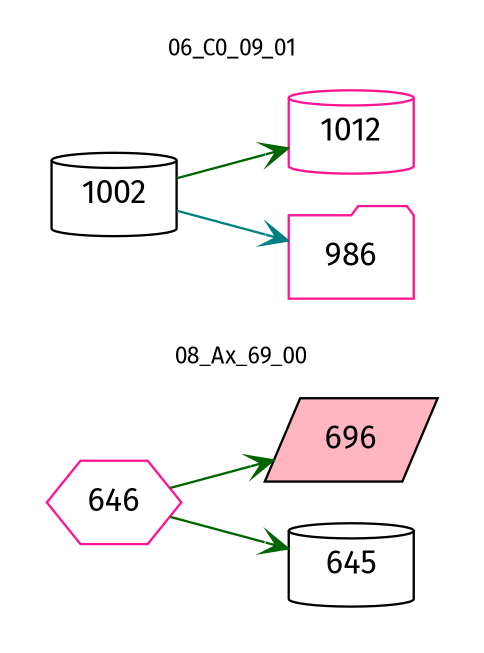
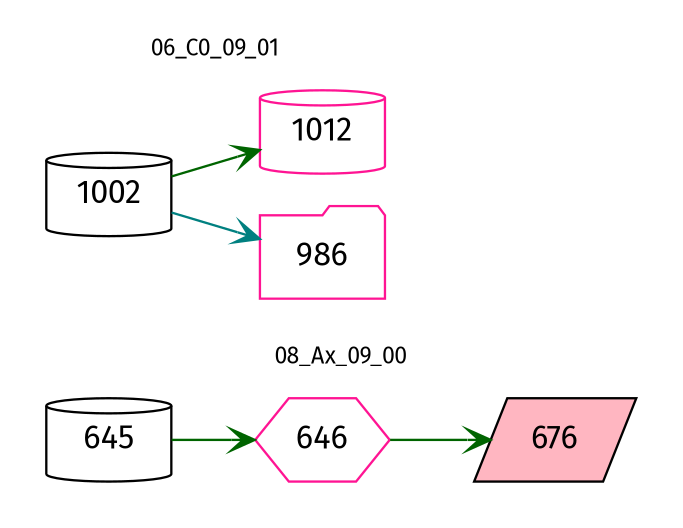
cluster "08_Ax_69_00": label "08_Ax_69_00" -> "08_Ax_09_00"
node "696": label "696" -> "676"
edge "646" -> "645": reversed
